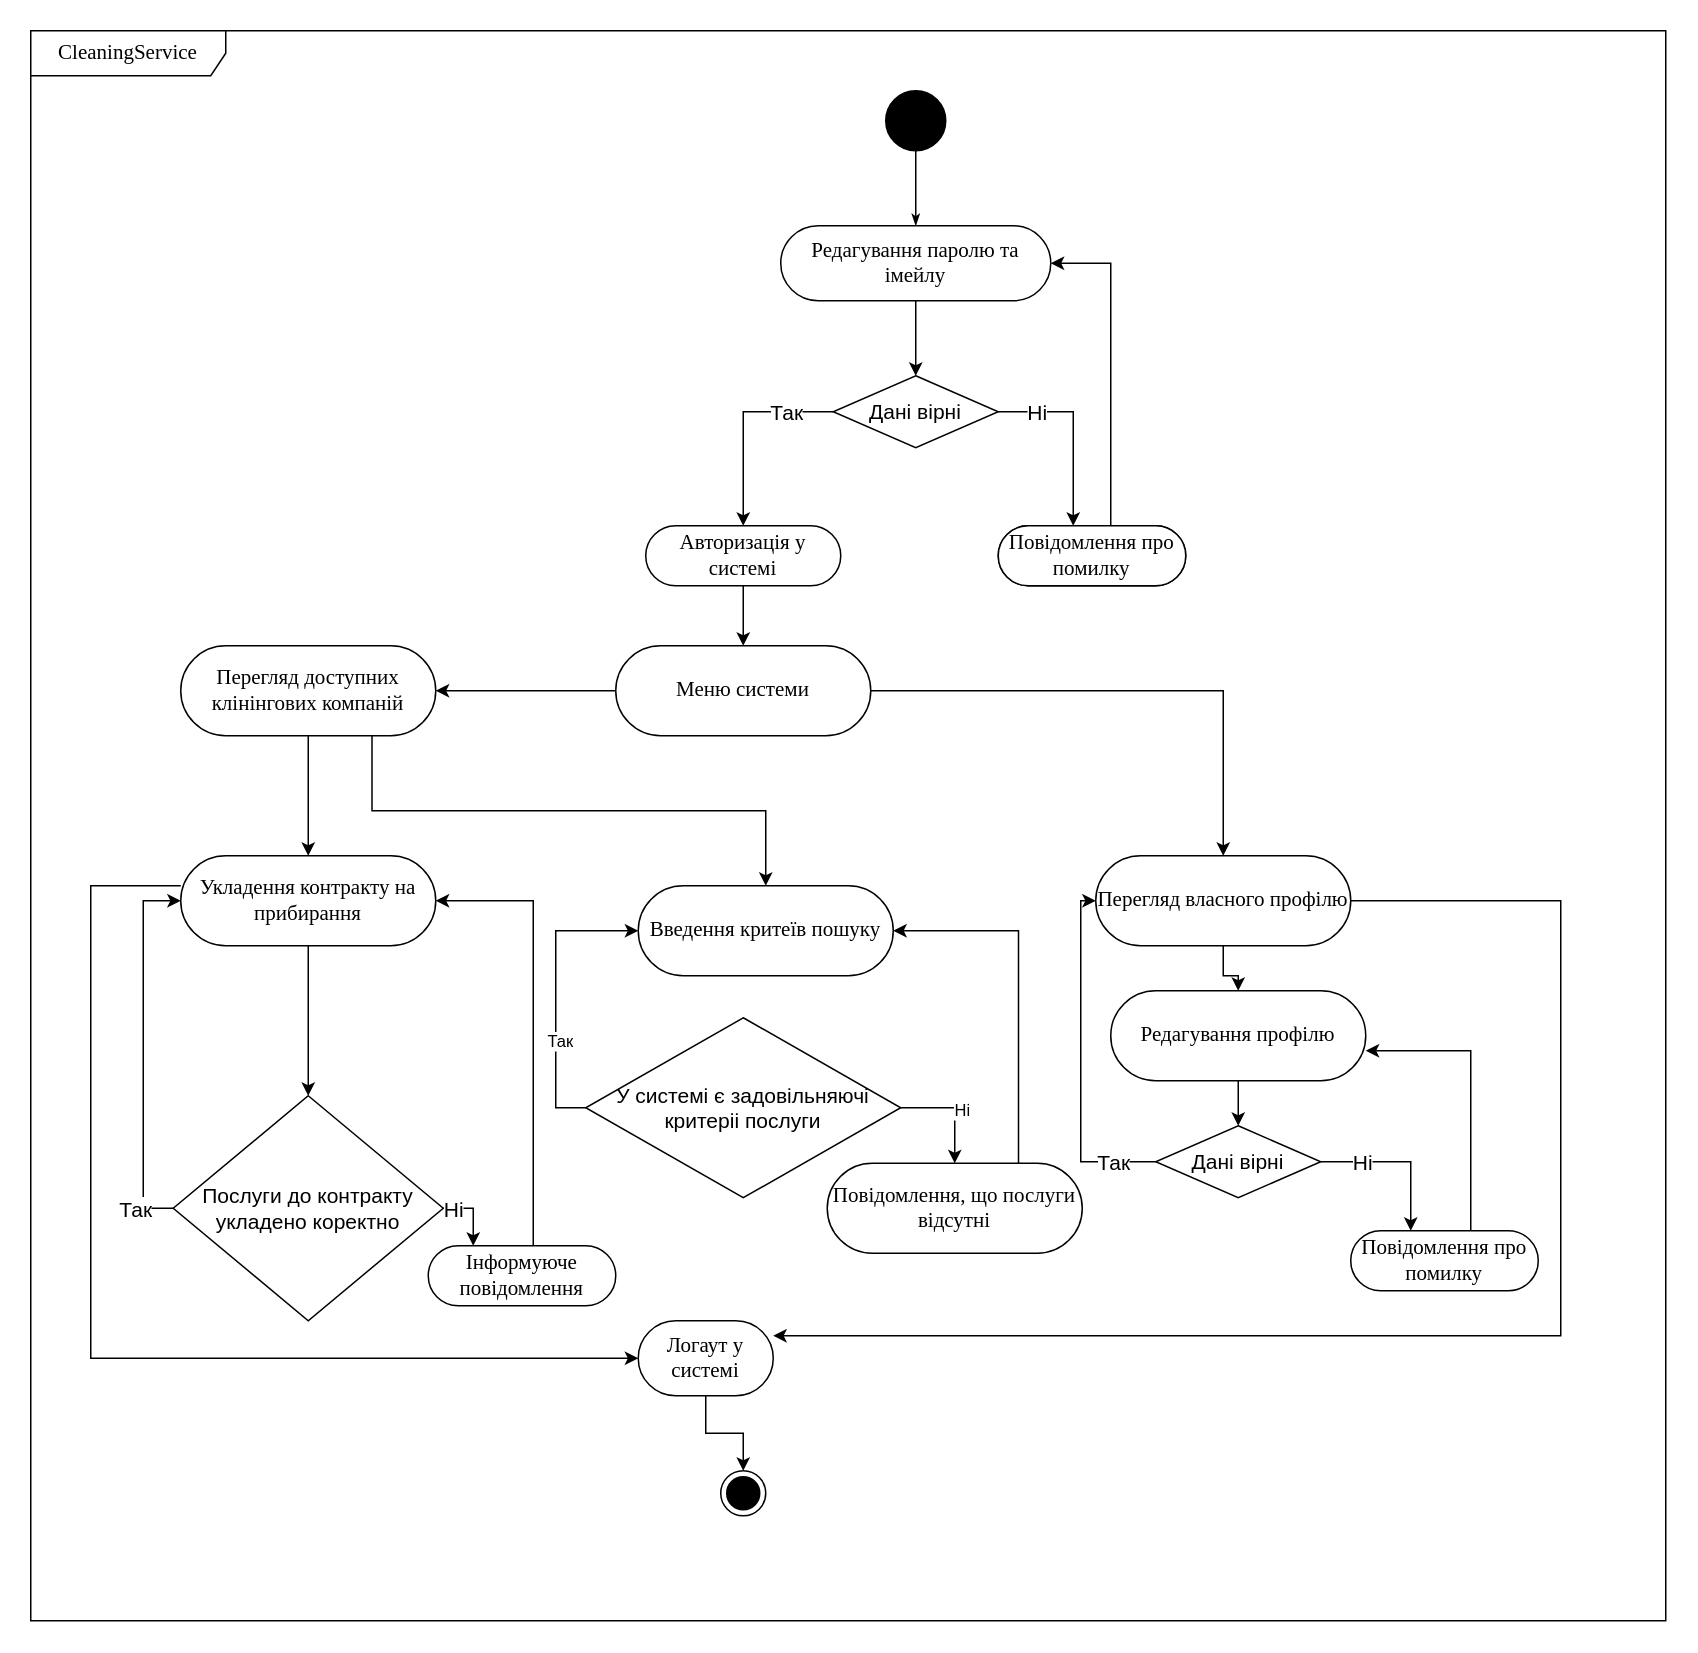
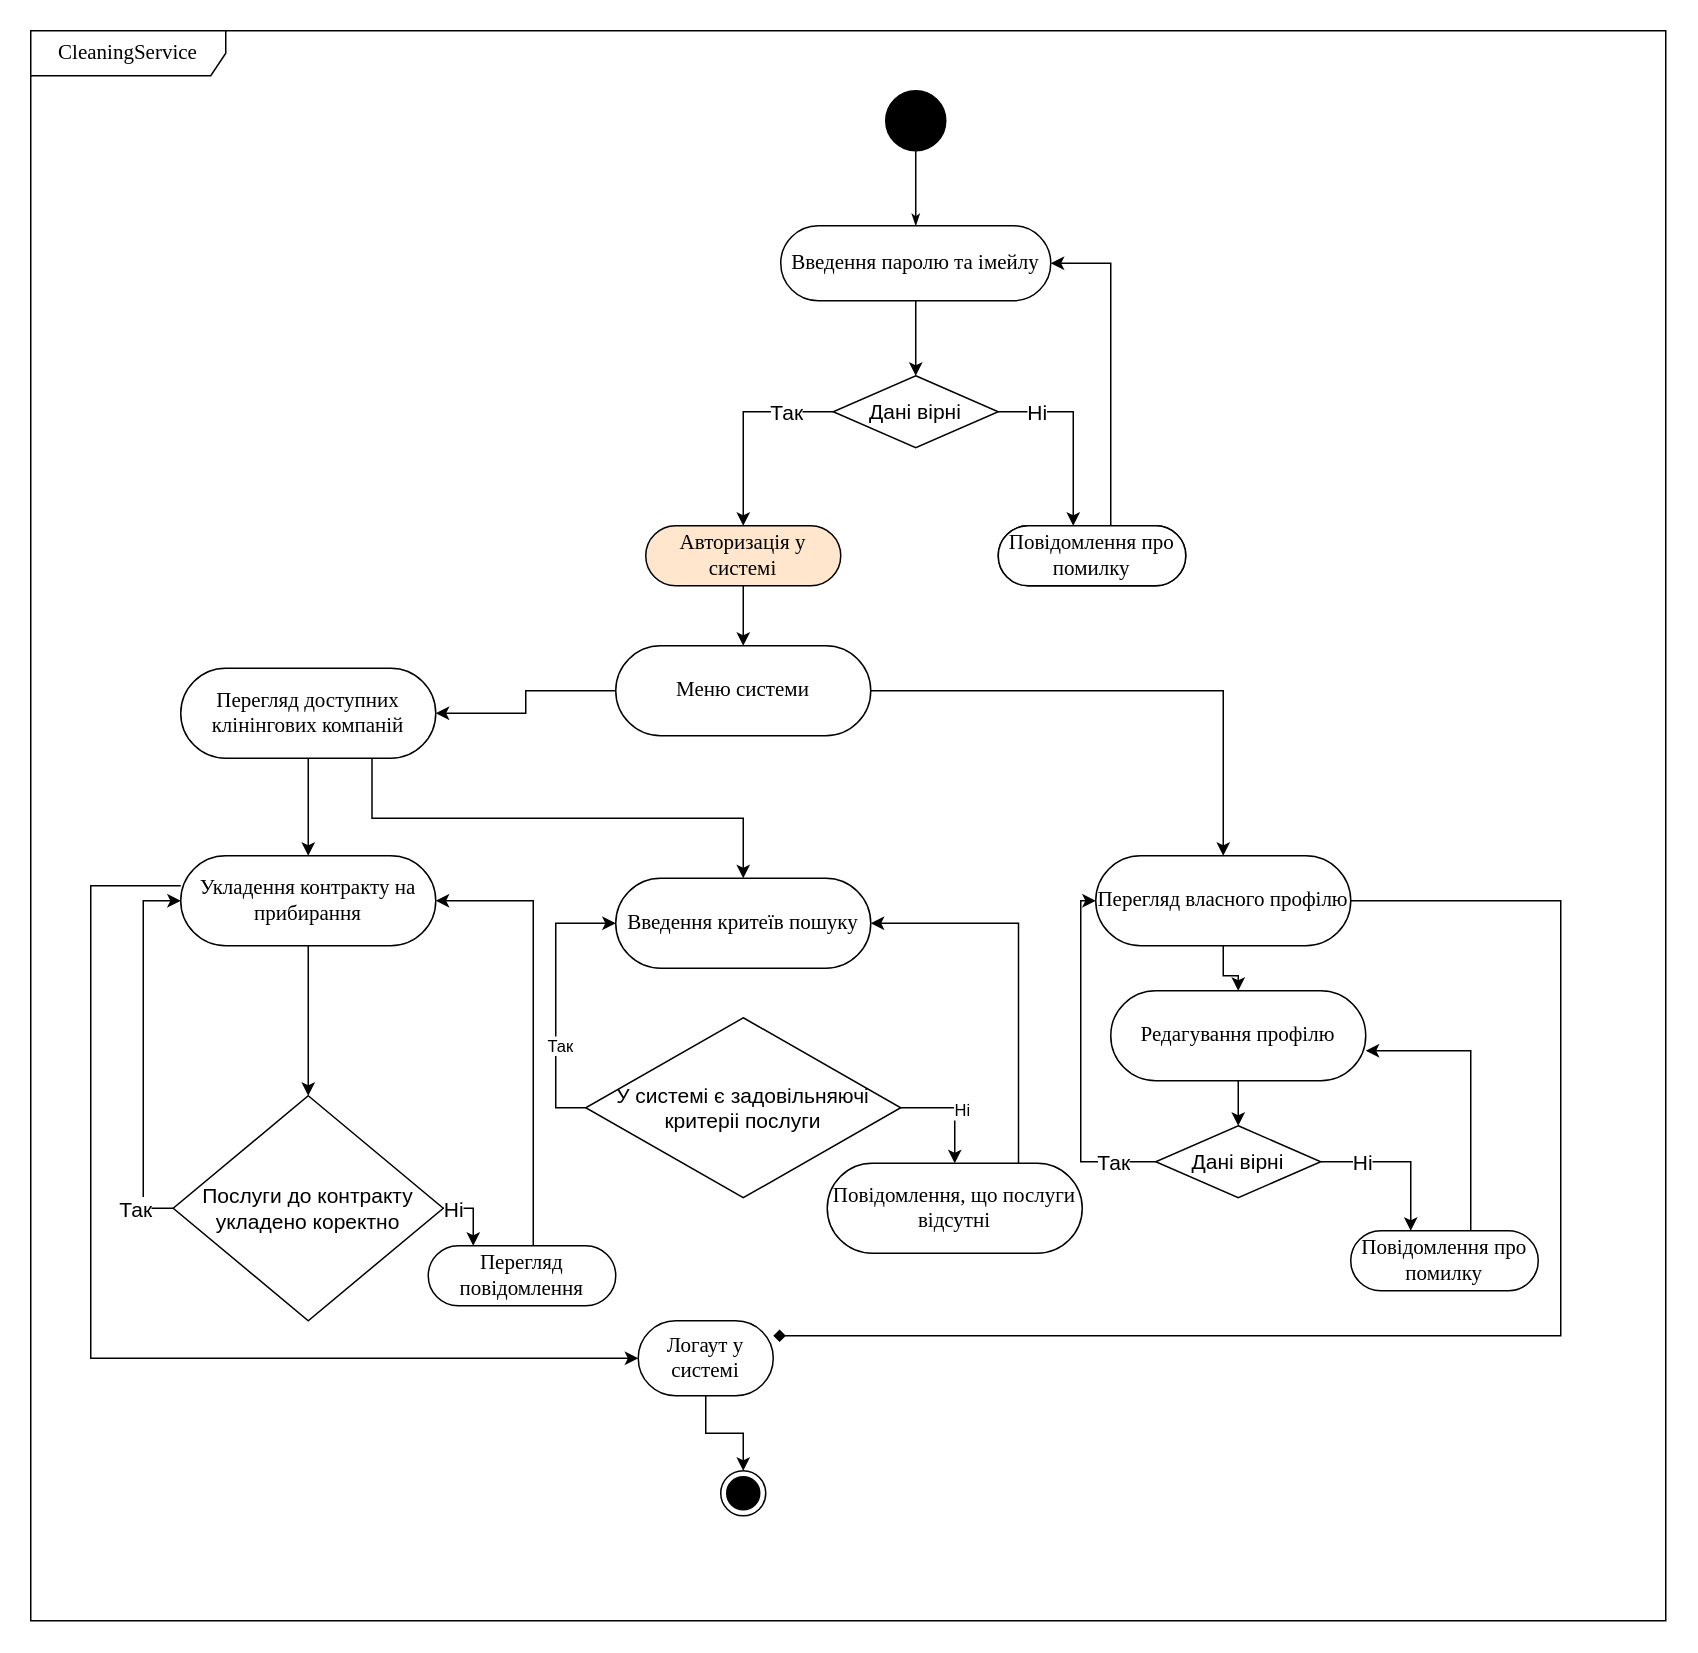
node "Редагування паролю та імейлу": label "Редагування паролю та імейлу" -> "Введення паролю та імейлу"
node "Авторизація у системі": fillcolor #ffffff -> #ffe6cc
node "Перегляд доступних клінінгових компаній": moved (308, 691) -> (308, 713)
node "Введення критеїв пошуку": moved (766, 931) -> (743, 923)
node "Інформуюче повідомлення": label "Інформуюче повідомлення" -> "Перегляд повідомлення"
edge "Перегляд власного профілю" -> "Логаут у системі": arrowhead classic -> diamond
